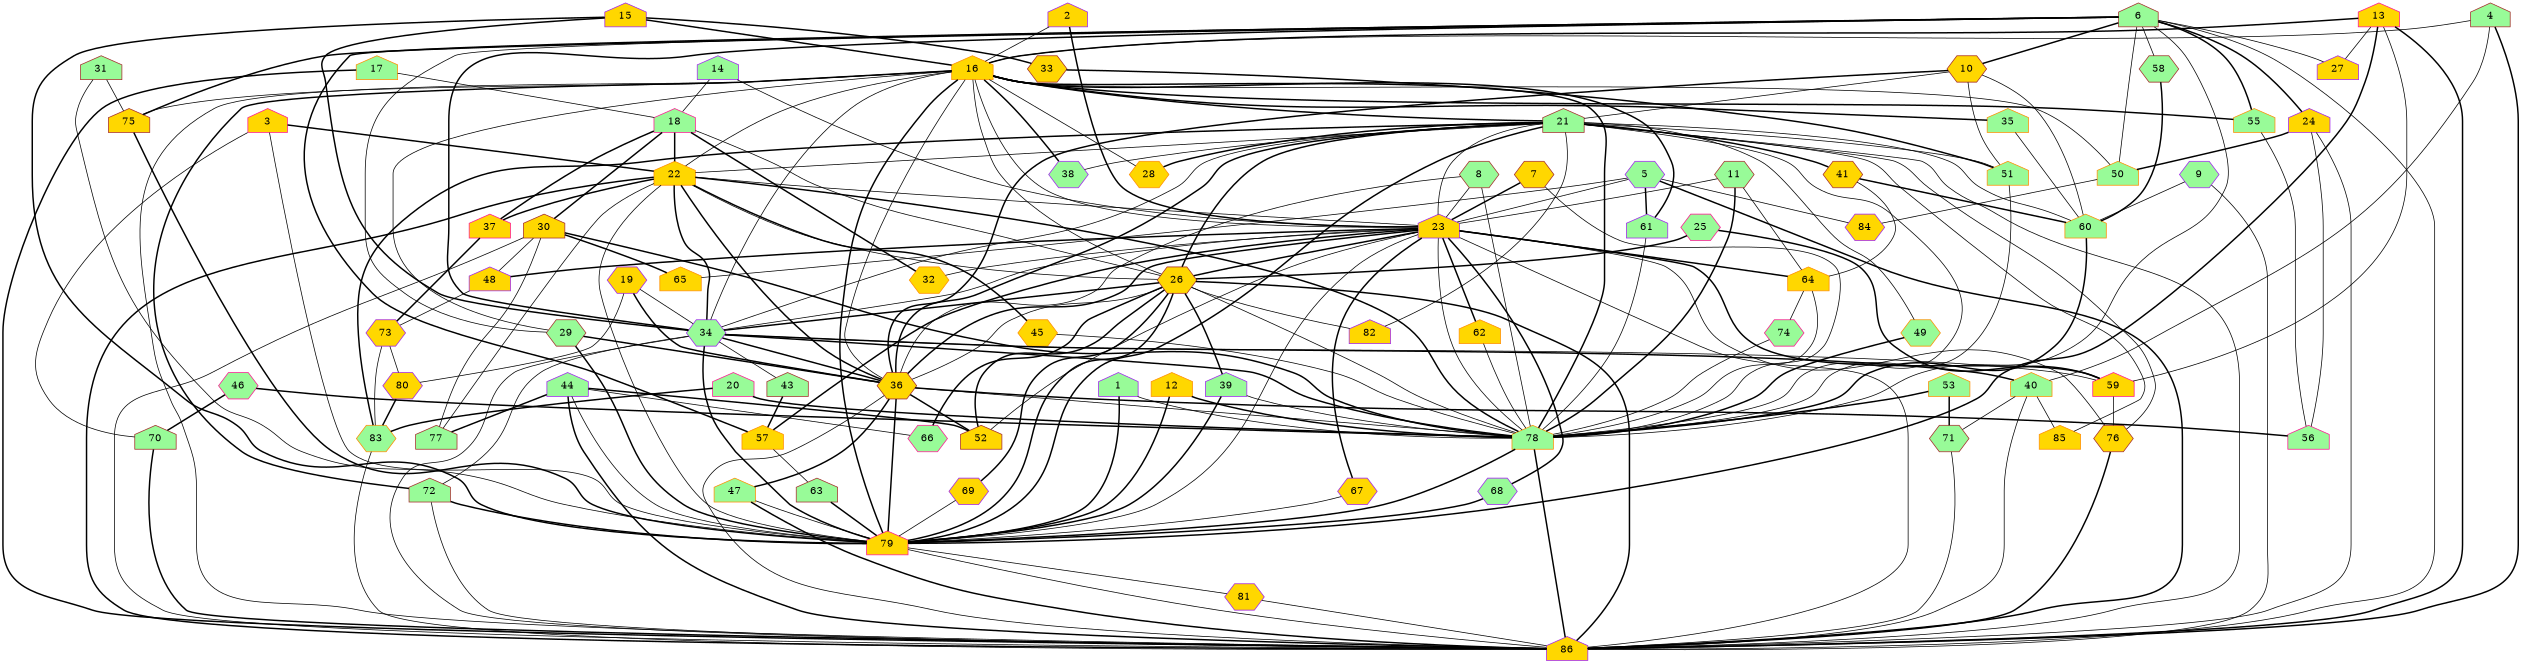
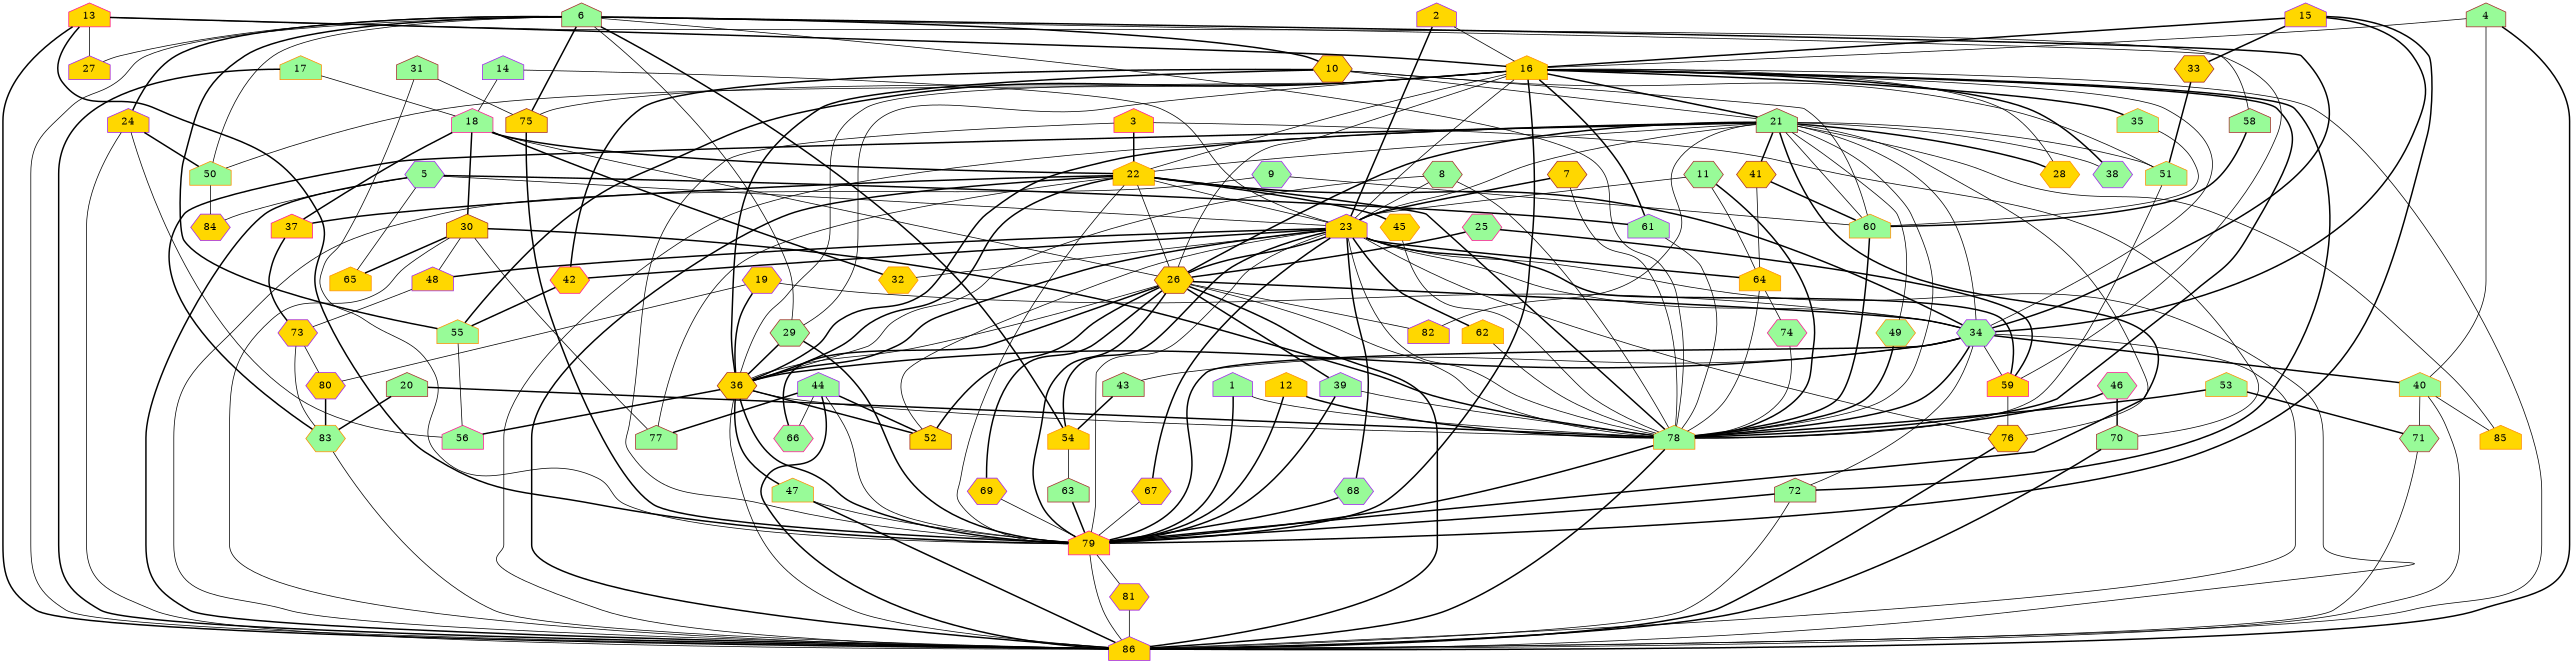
node "58": shape hexagon -> house
node "42": added
node "20": color deeppink -> brown
node "57": label "57" -> "54"
